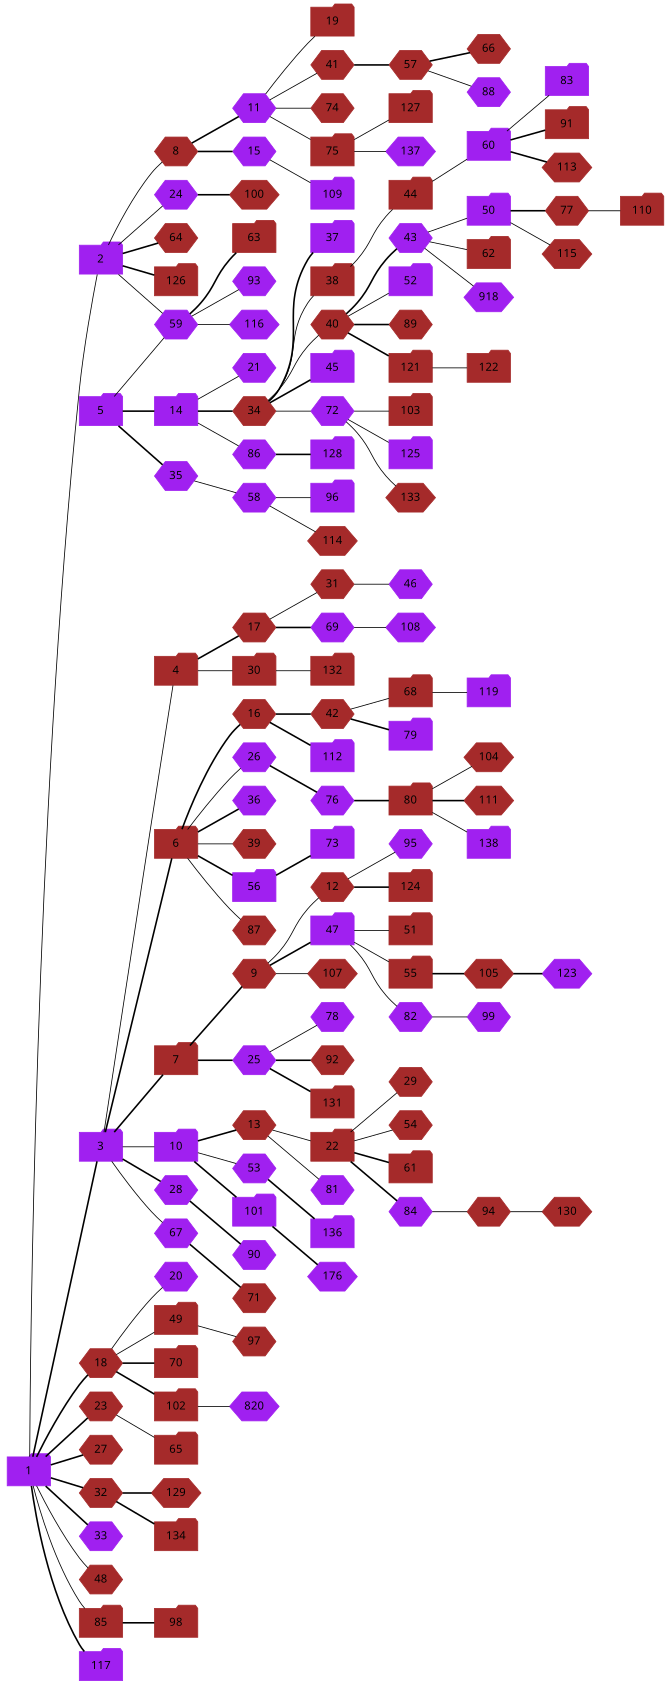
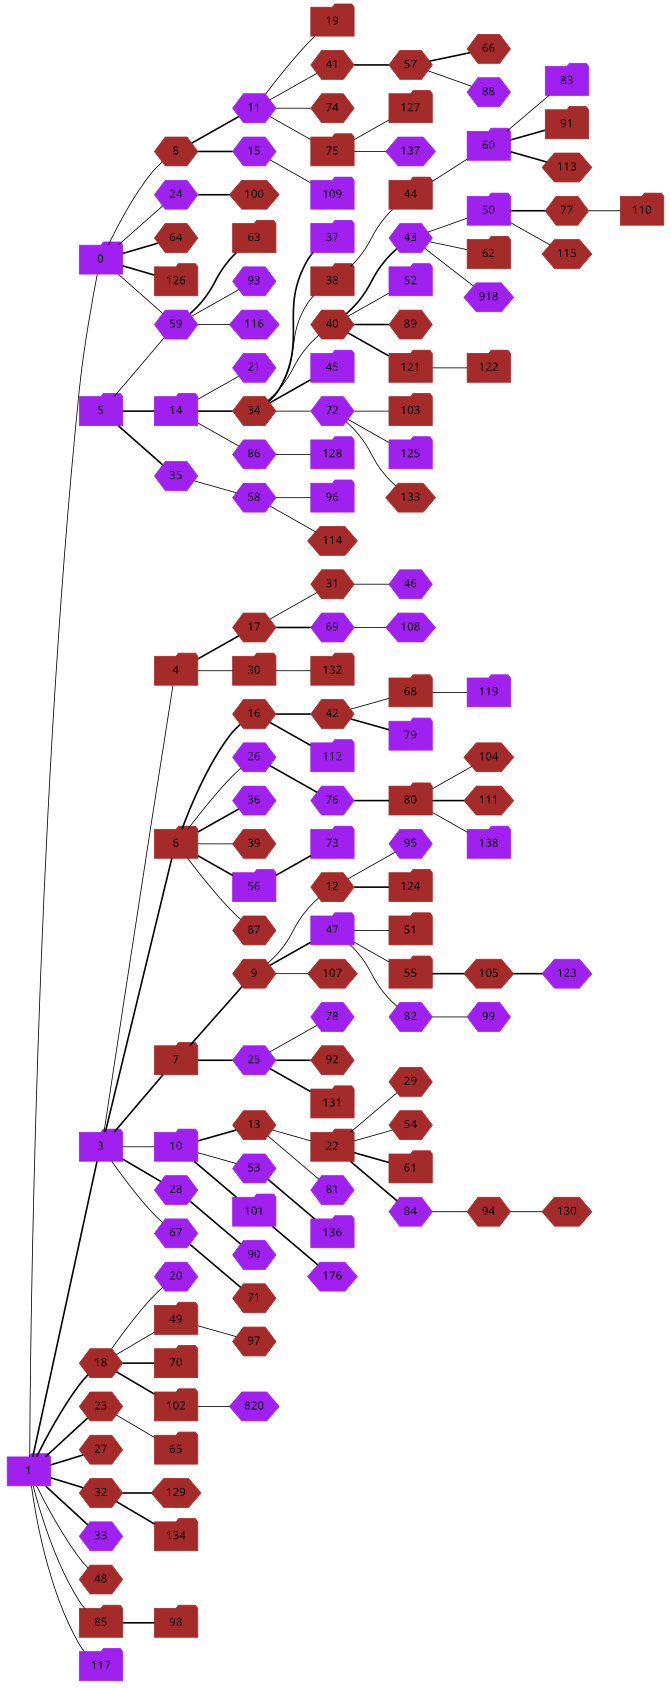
node "2": label "2" -> "0"
edge "86" -- "128": style bold -> solid
edge "1" -- "117": style bold -> solid
